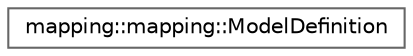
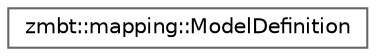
node "mapping::mapping::ModelDefinition": label "mapping::mapping::ModelDefinition" -> "zmbt::mapping::ModelDefinition"
